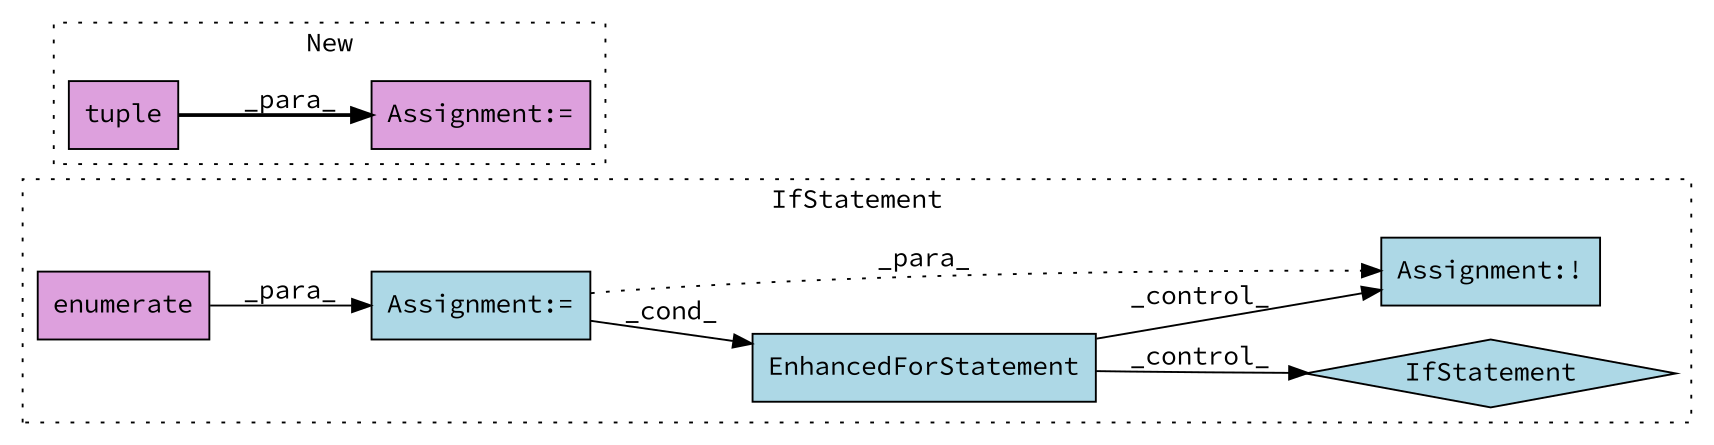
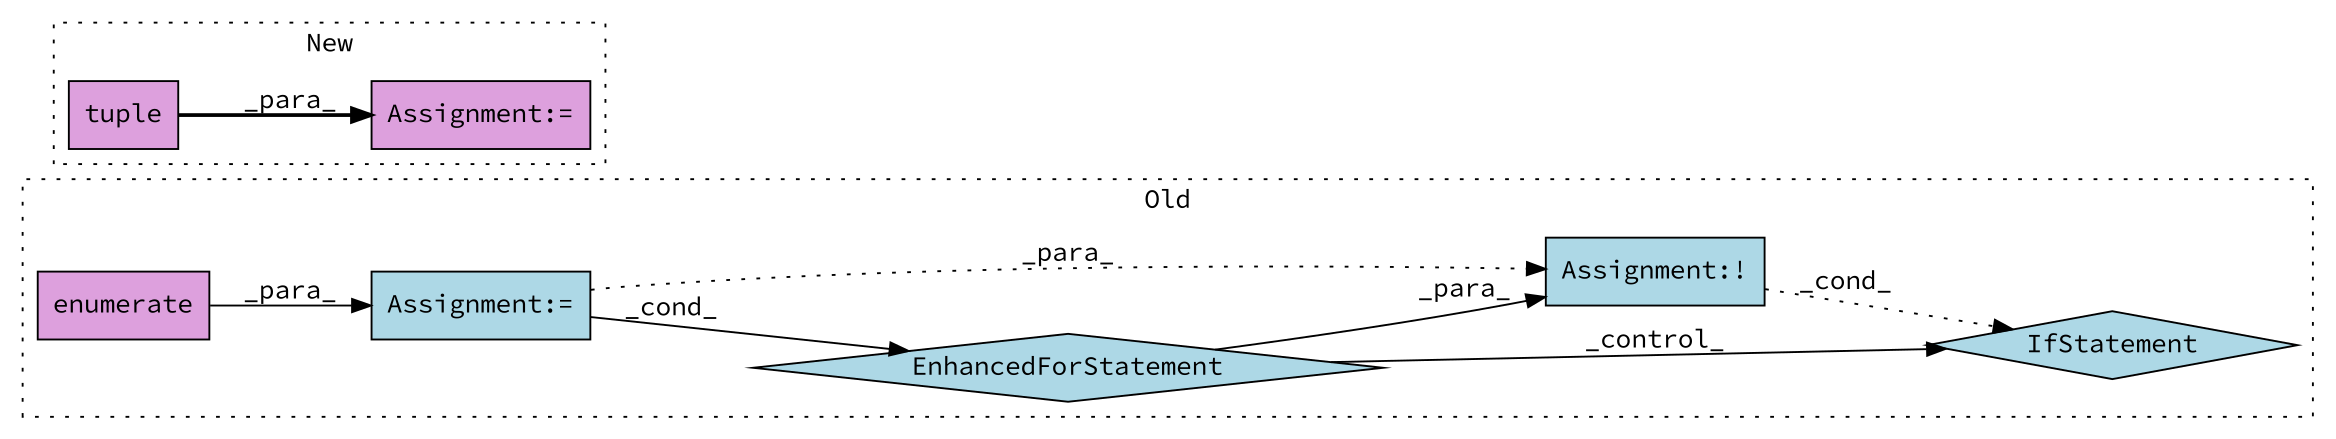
cluster "IfStatement": label "IfStatement" -> "Old"
edge "EnhancedForStatement" -> "Assignment:!": label "_control_" -> "_para_"
edge "Assignment:!" -> "IfStatement": added, label "_cond_"
node "EnhancedForStatement": shape box -> diamond
